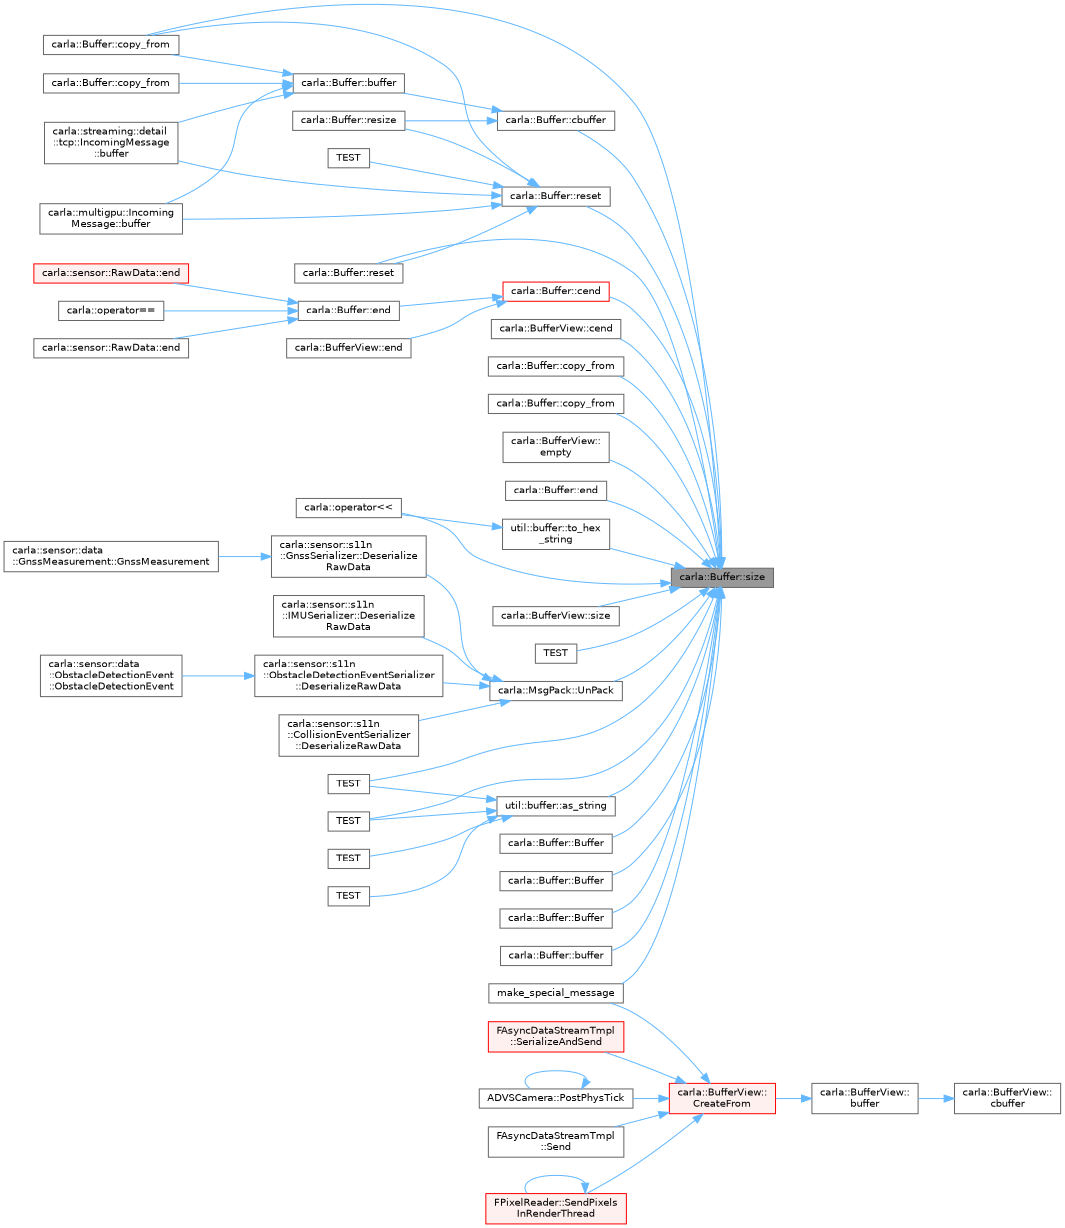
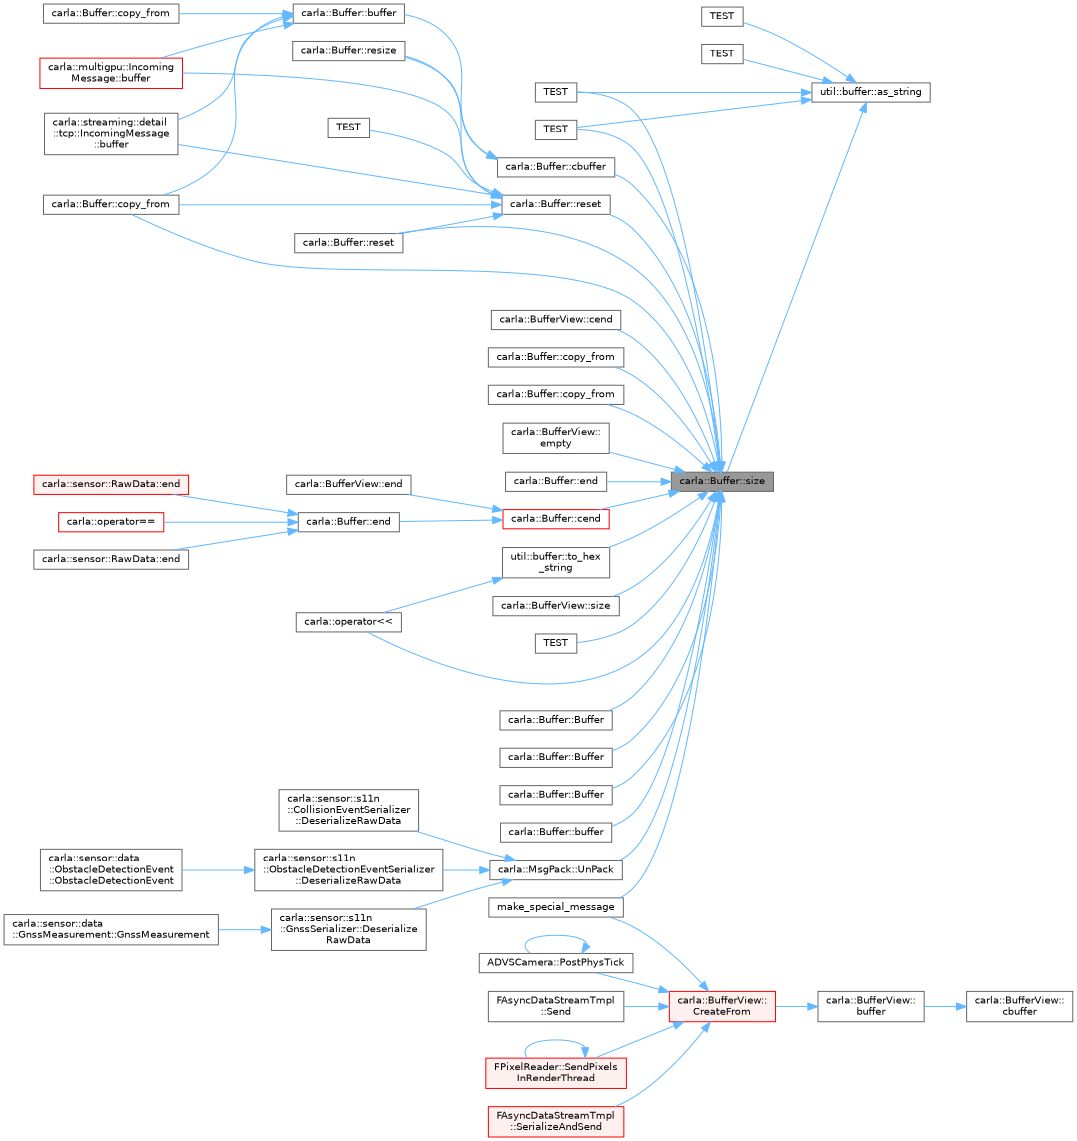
node "carla::multigpu::Incoming Message::buffer": color grey40 -> red
node "carla::operator==": color grey40 -> red
node "carla::sensor::s11n ::IMUSerializer::Deserialize RawData": removed
edge "util::buffer::as_string" -> "carla::Buffer::size": reversed
